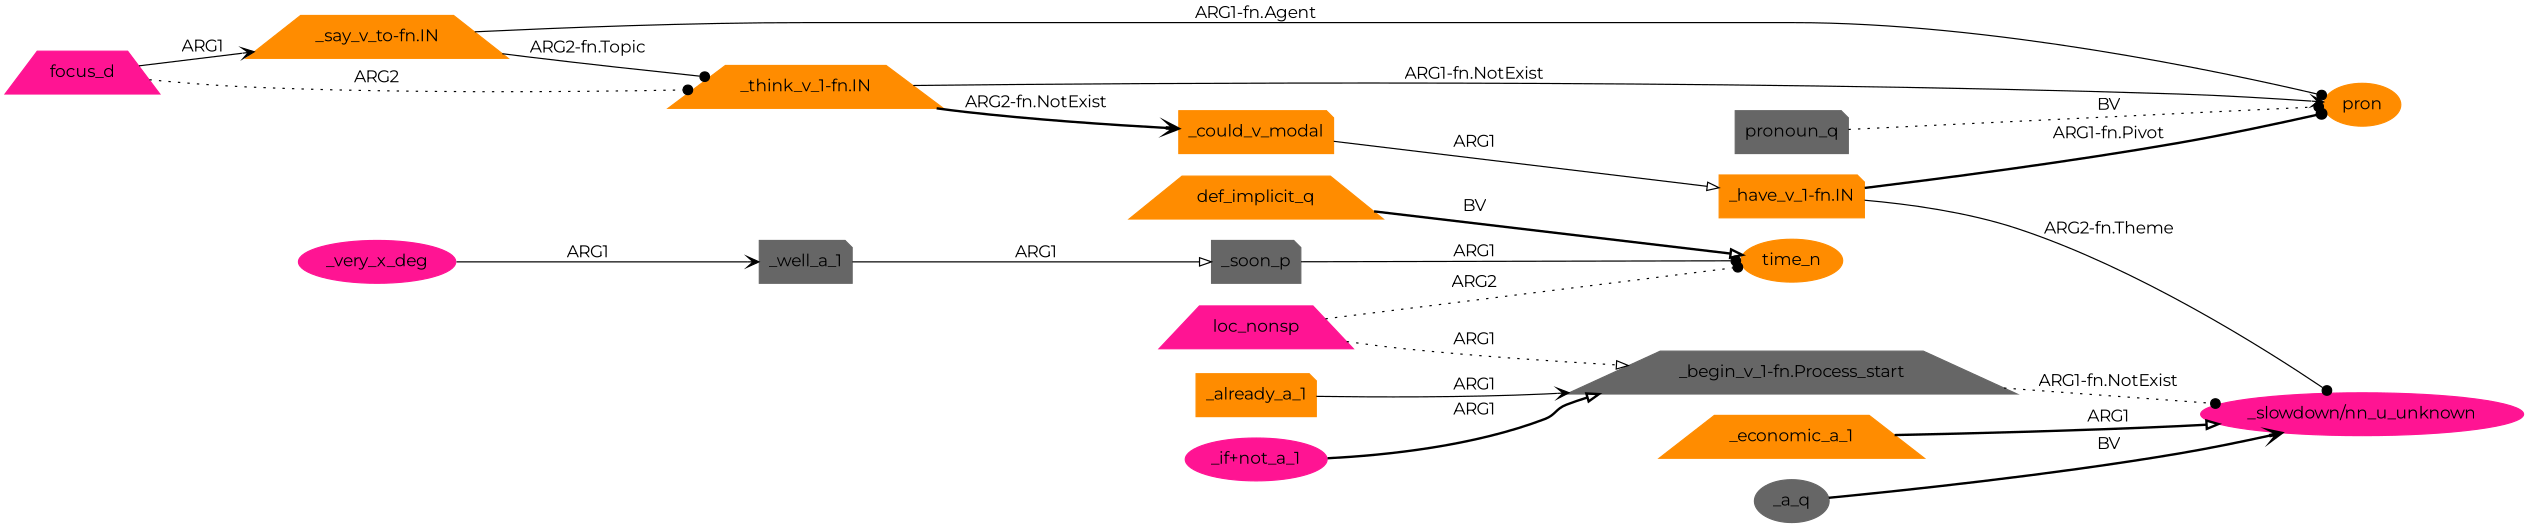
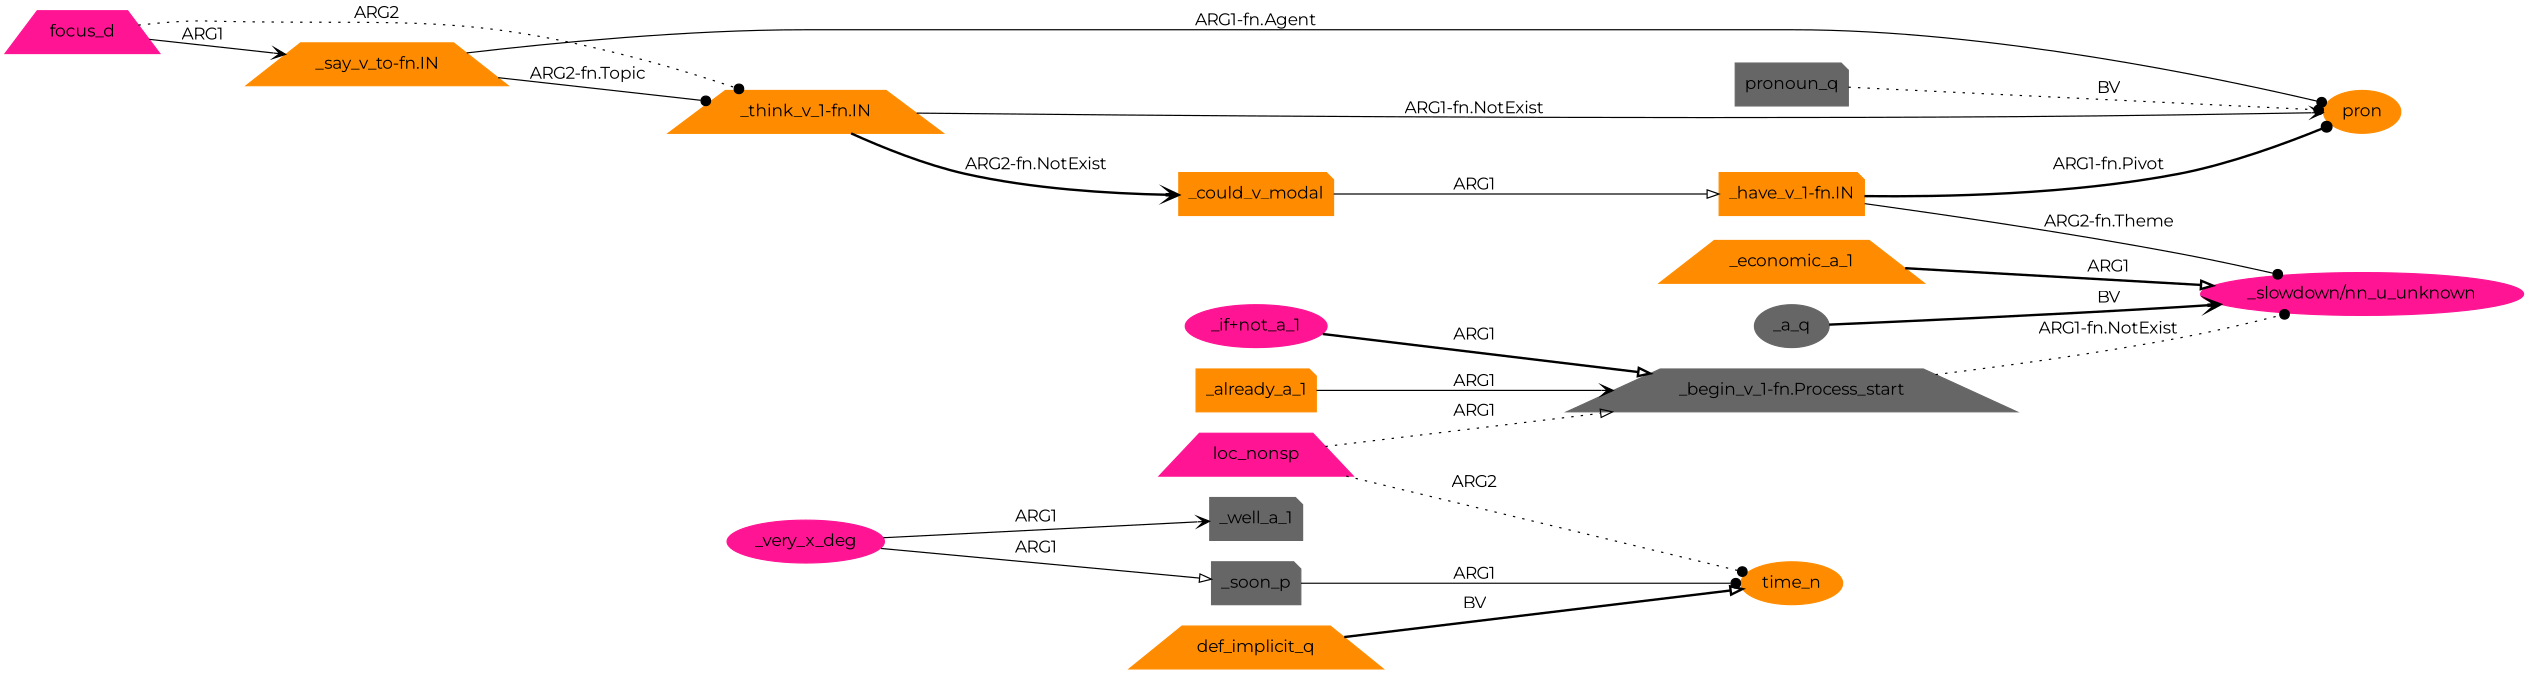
edge "_well_a_1" -> "_soon_p": now "_very_x_deg" -> "_soon_p"
